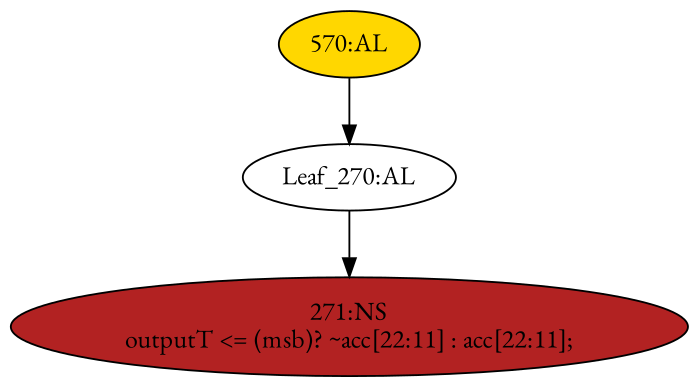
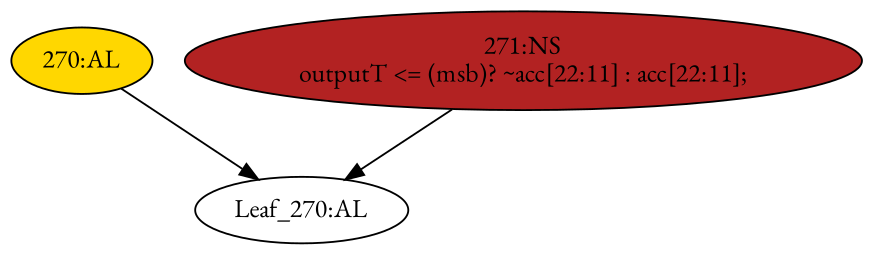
node "570:AL": label "570:AL" -> "270:AL"
edge "Leaf_270:AL" -> "271:NS outputT <= (msb)? ~acc[22:11] : acc[22:11];": reversed
